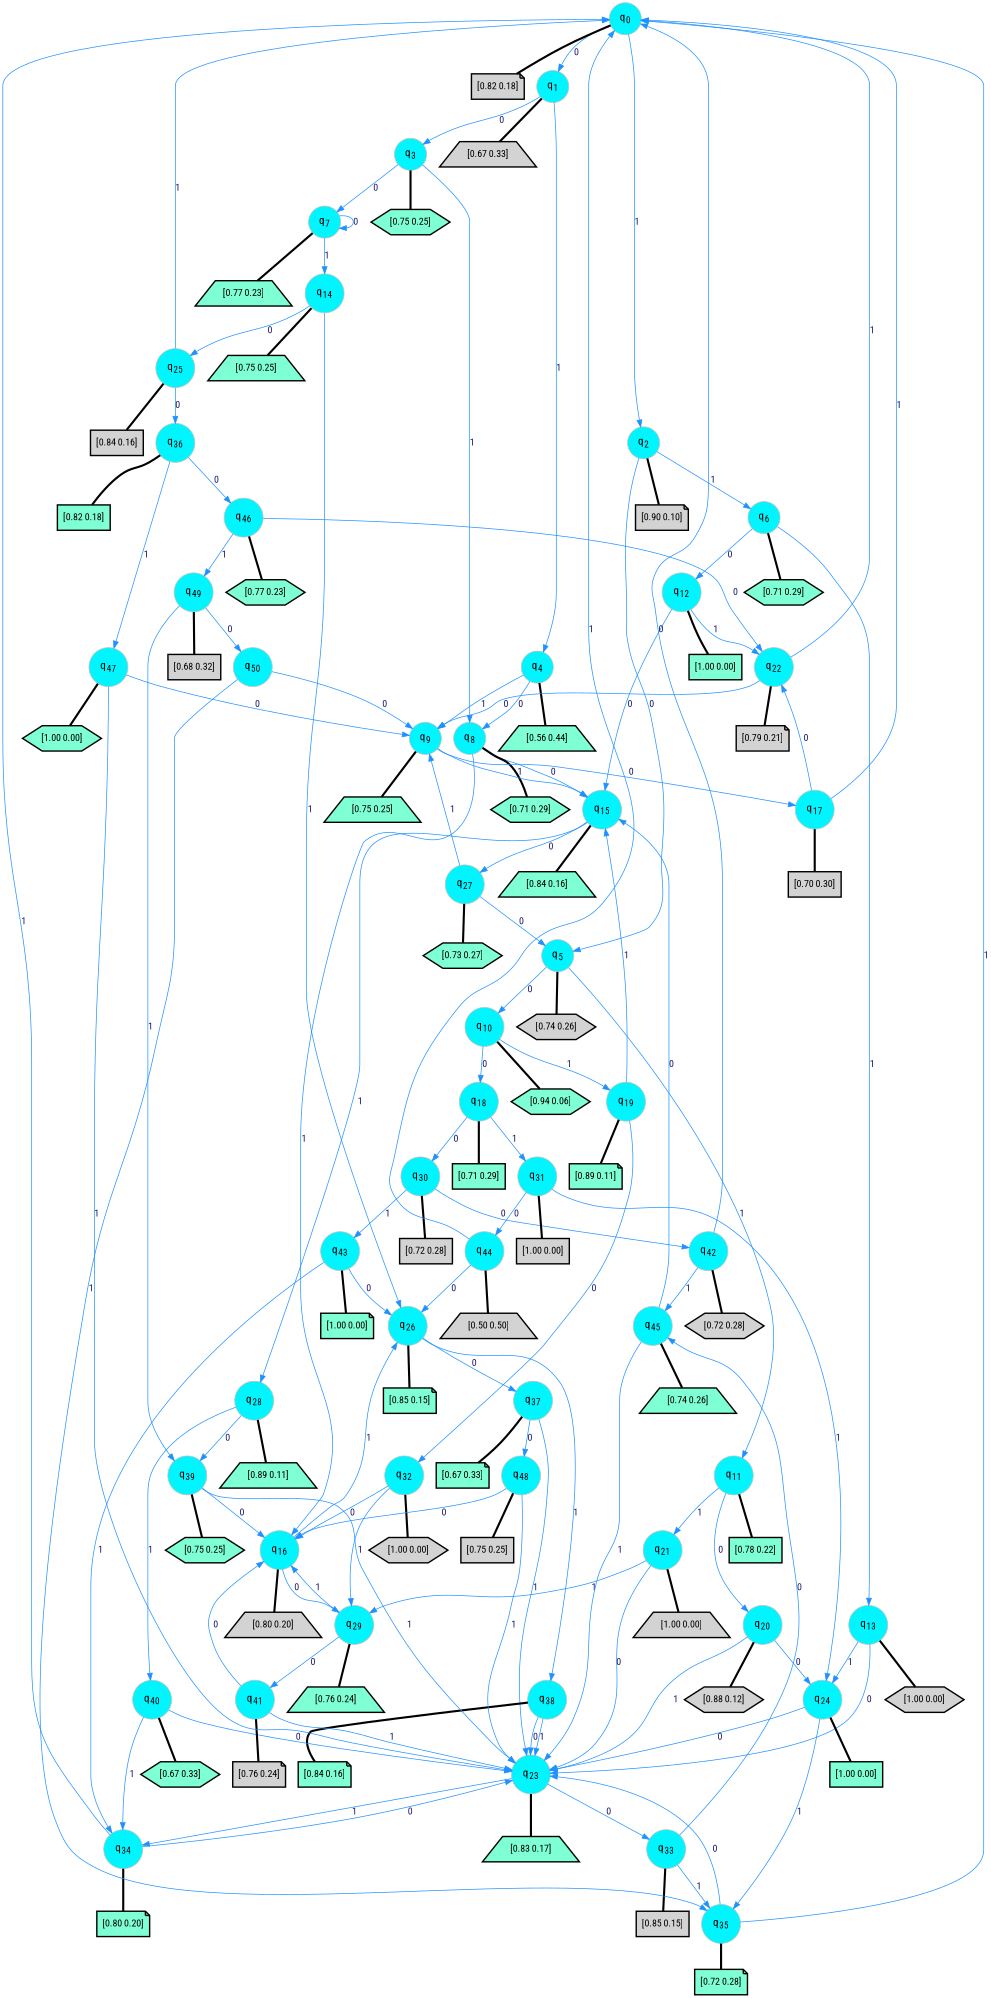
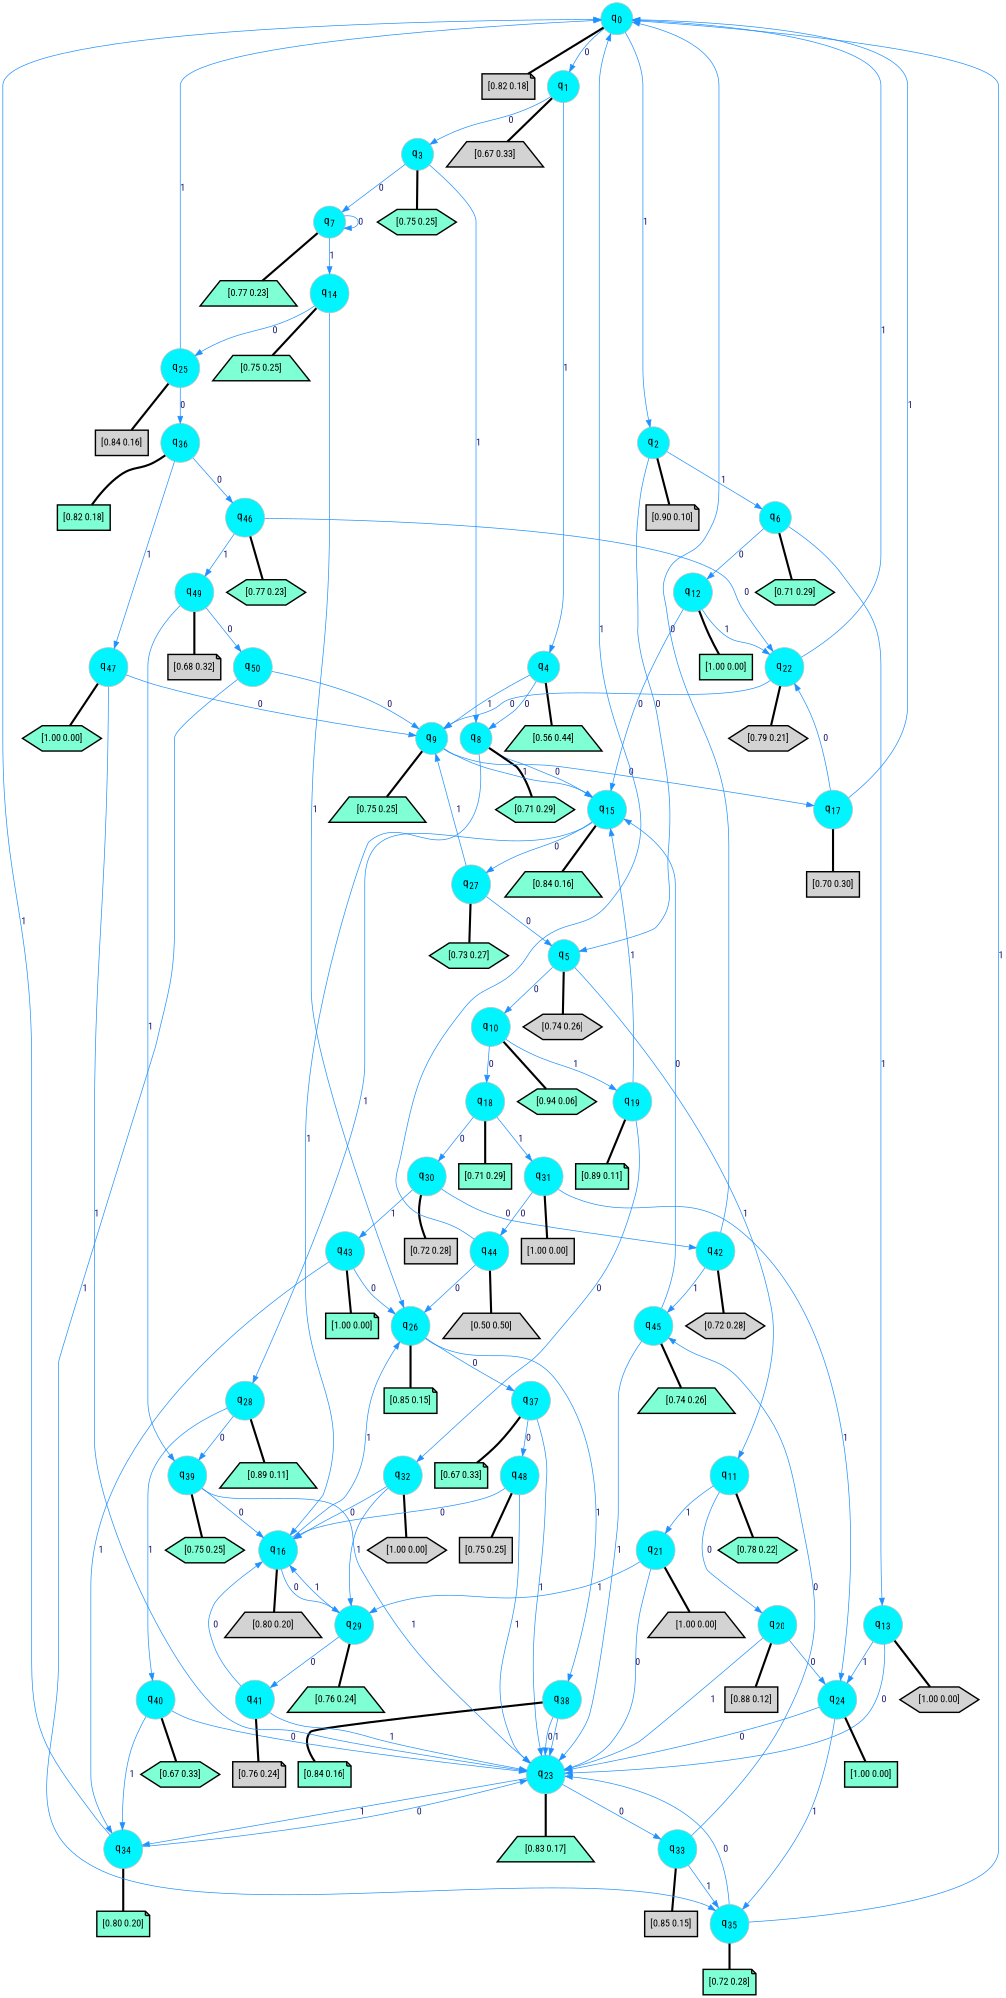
node "[0.68 0.32]": shape box -> note
node "[0.79 0.21]": shape note -> hexagon
node "[0.78 0.22]": shape box -> hexagon
node "[0.88 0.12]": shape hexagon -> box
